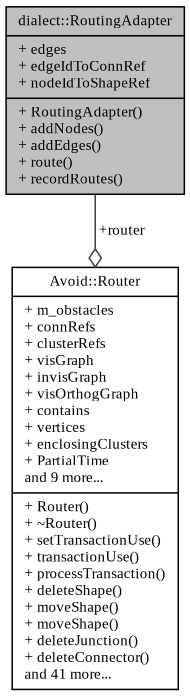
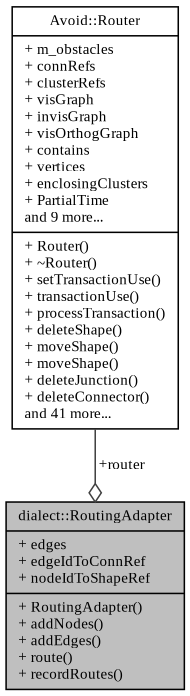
edge "dialect::RoutingAdapter" -> "Avoid::Router": reversed
